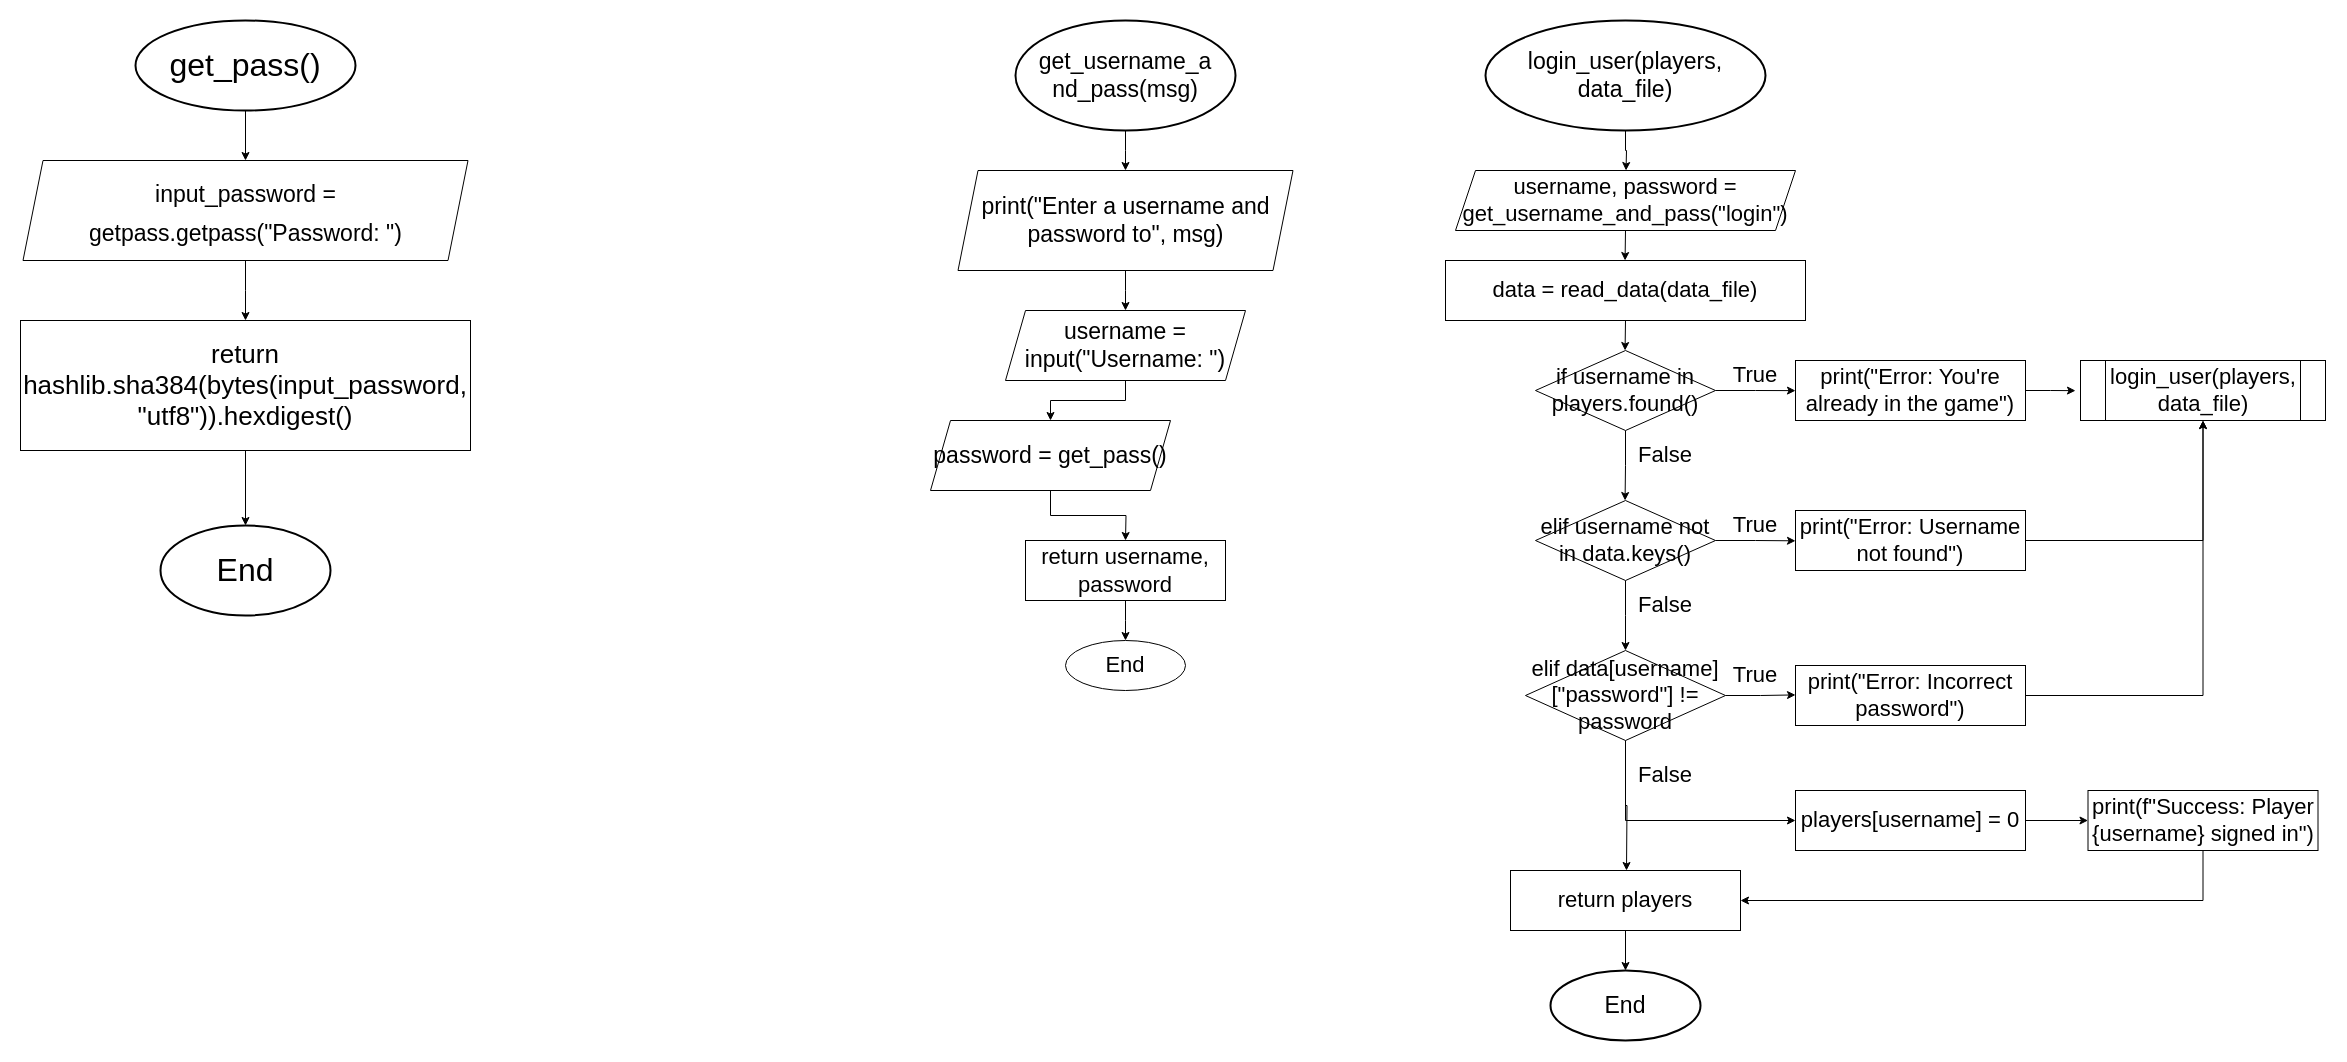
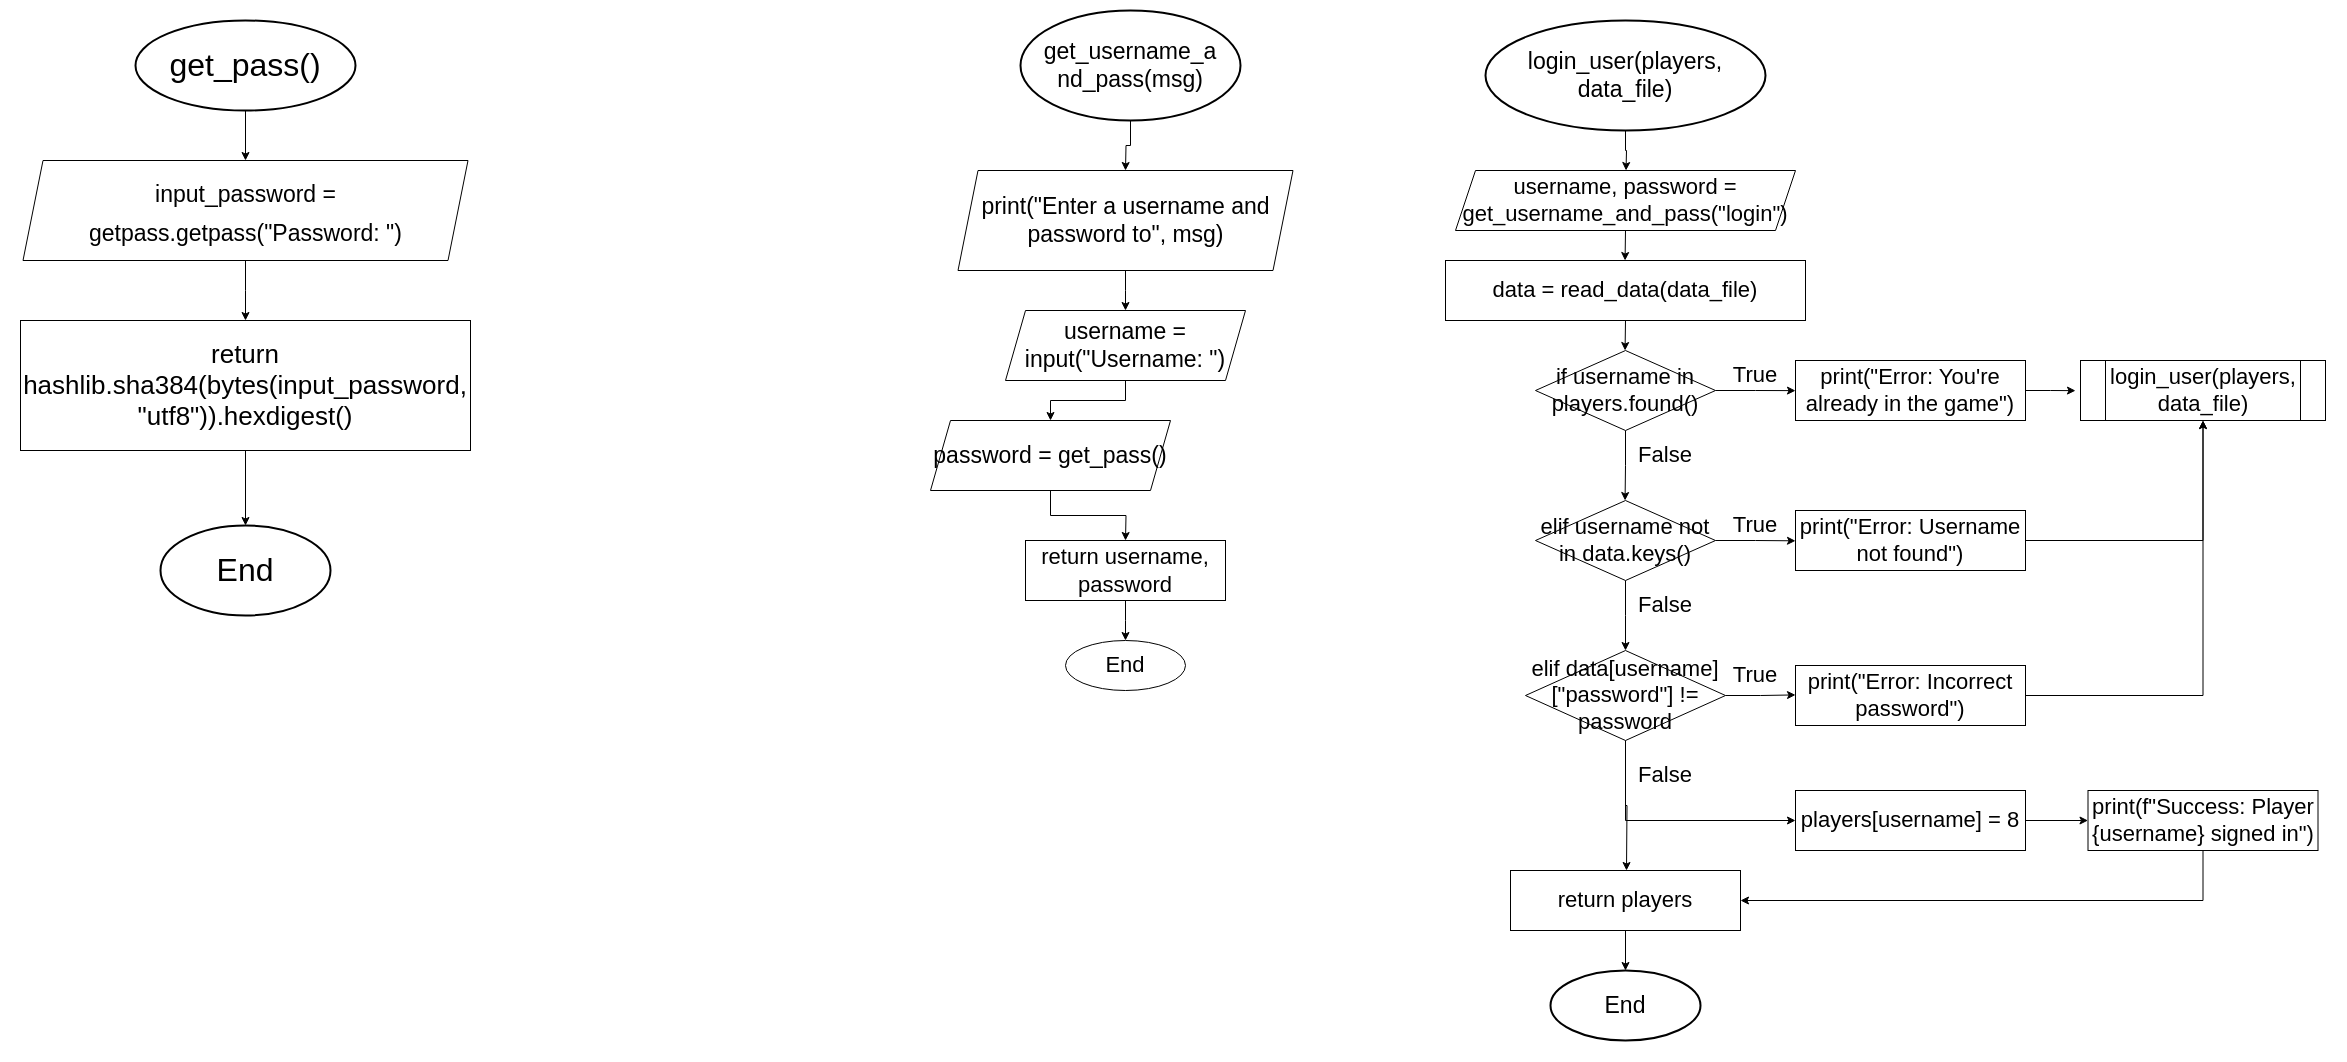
node "get_username_a nd_pass(msg)": moved (1126, 76) -> (1131, 66)
node "players[username] = 0": label "players[username] = 0" -> "players[username] = 8"
